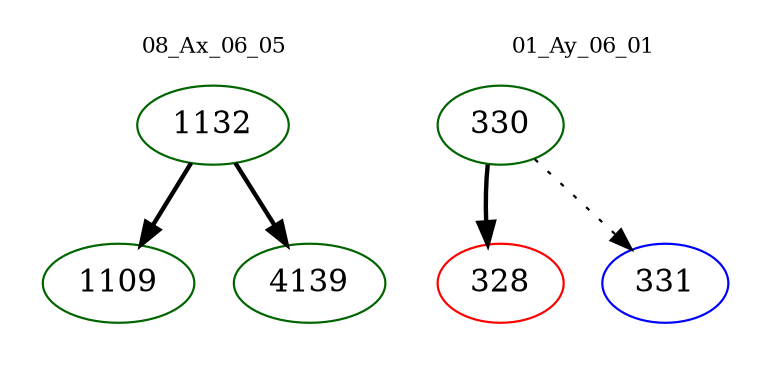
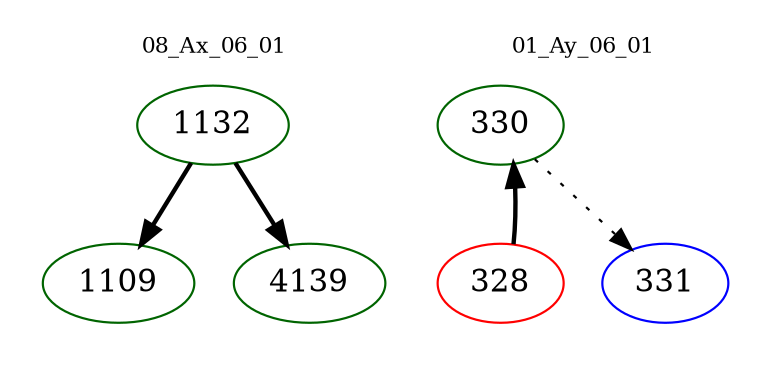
cluster "08_Ax_06_05": label "08_Ax_06_05" -> "08_Ax_06_01"
edge "330" -> "328": reversed
